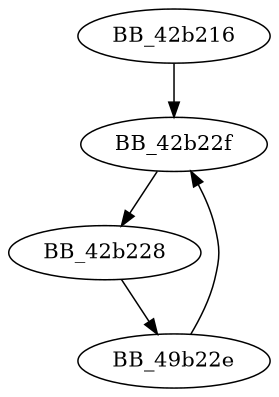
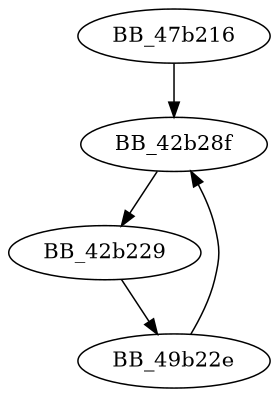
node "BB_42b216": label "BB_42b216" -> "BB_47b216"
node "BB_42b22f": label "BB_42b22f" -> "BB_42b28f"
node "BB_42b228": label "BB_42b228" -> "BB_42b229"
